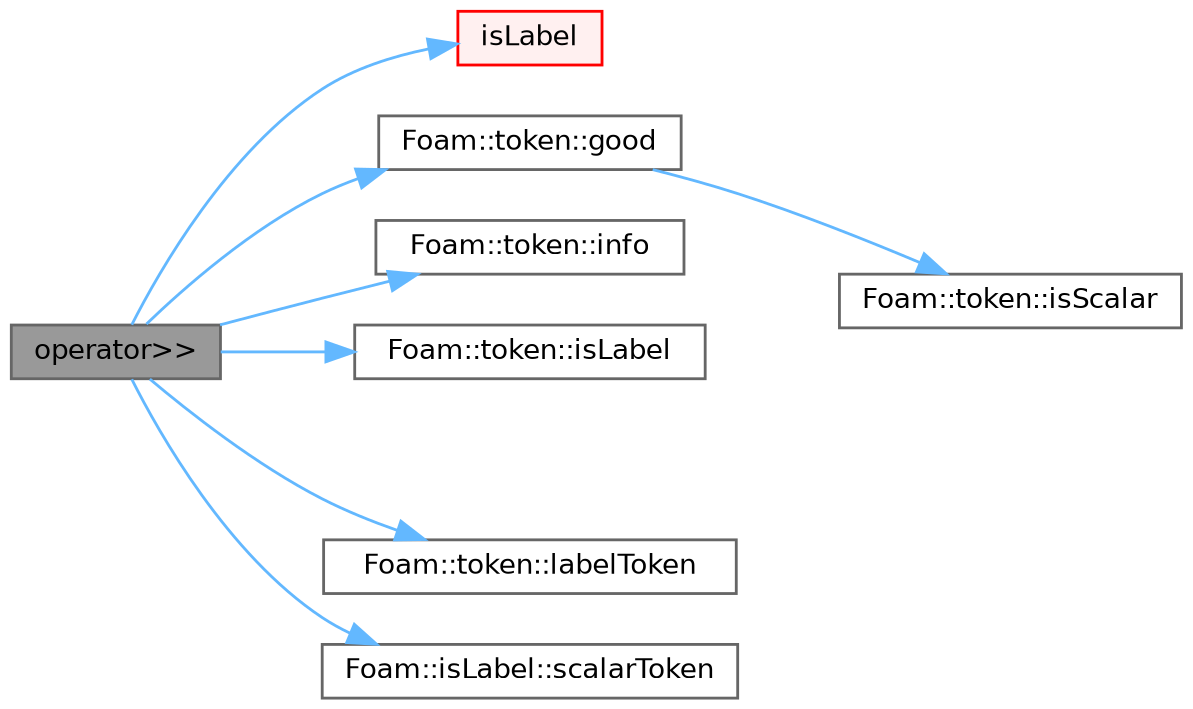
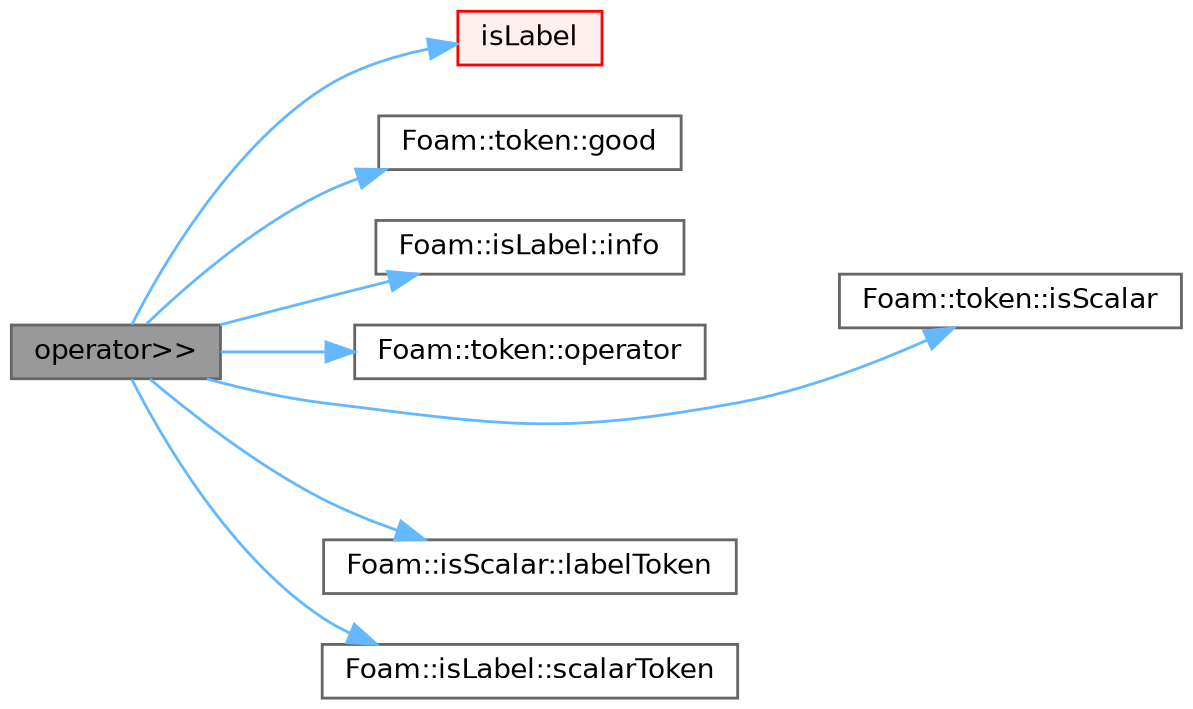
edge "Foam::token::good" -> "Foam::token::isScalar": now "operator>>" -> "Foam::token::isScalar"
node "Foam::token::info": label "Foam::token::info" -> "Foam::isLabel::info"
node "Foam::token::isLabel": label "Foam::token::isLabel" -> "Foam::token::operator"
node "Foam::token::labelToken": label "Foam::token::labelToken" -> "Foam::isScalar::labelToken"
